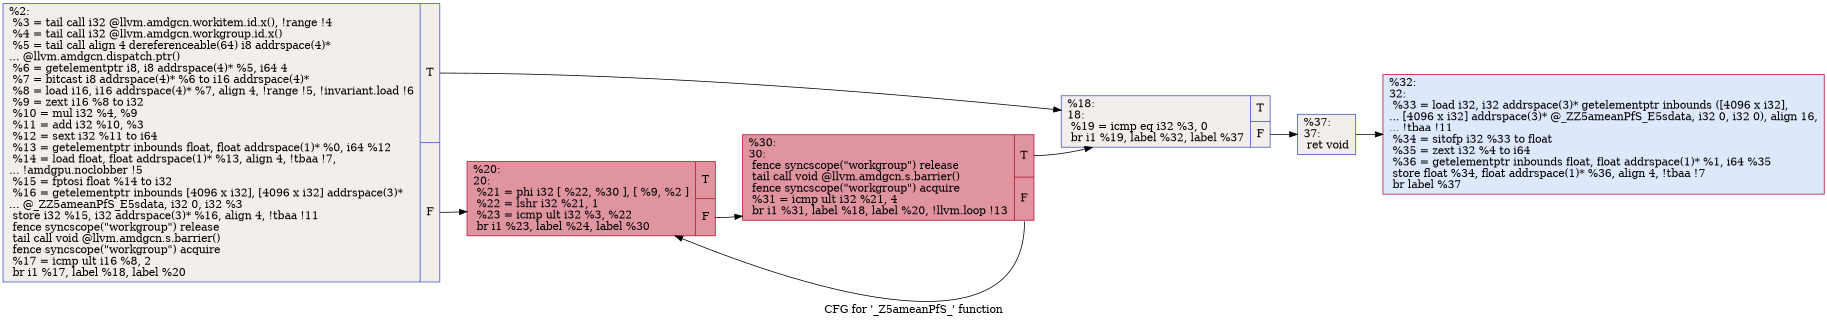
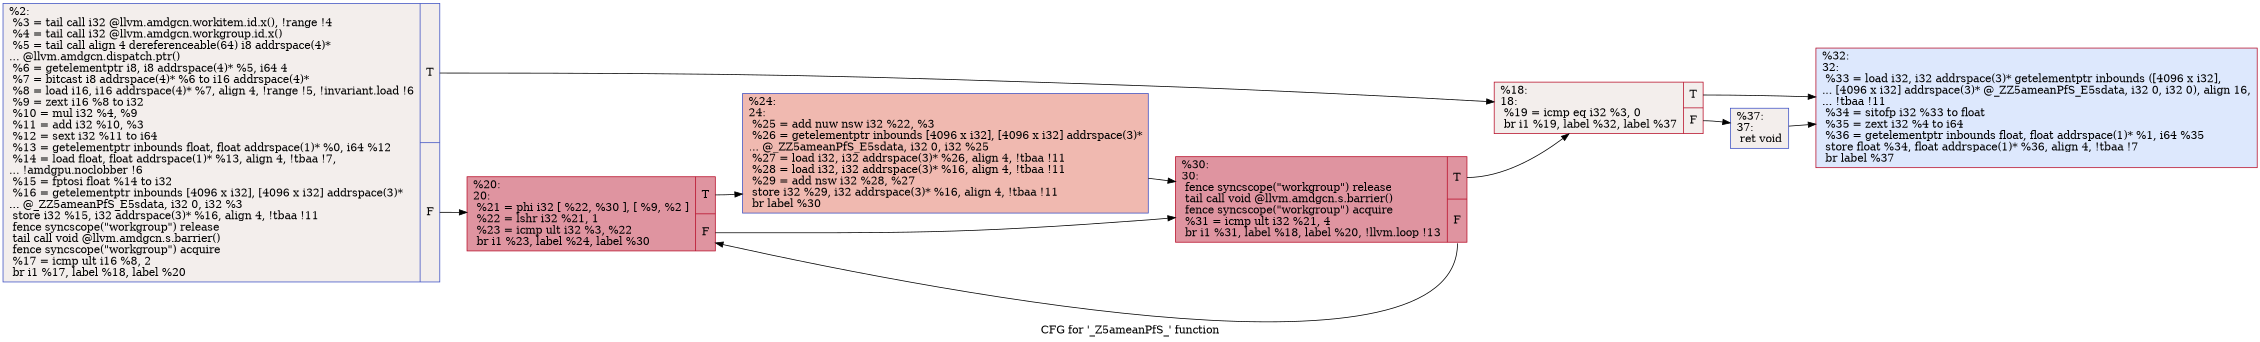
edge "%18:" -> "%32:": added
node "%18:": color #3d50c3ff -> #b70d28ff
node "%24:": added
node "%2:": text "... !amdgpu.noclobber !5" -> "... !amdgpu.noclobber !6"
